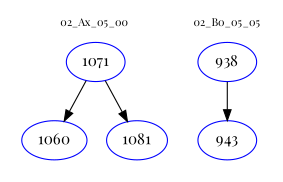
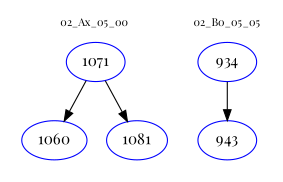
node "938": label "938" -> "934"
